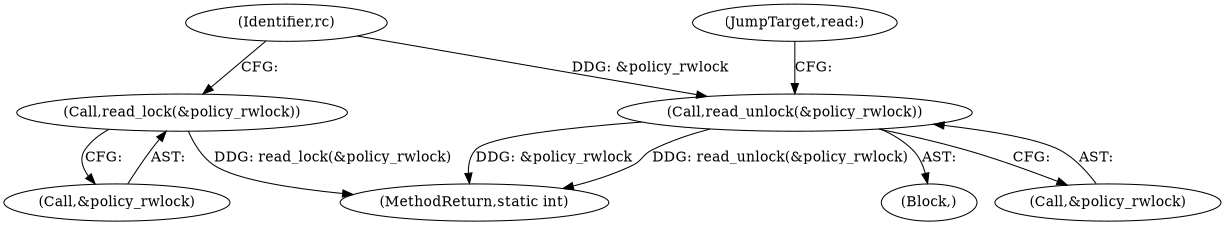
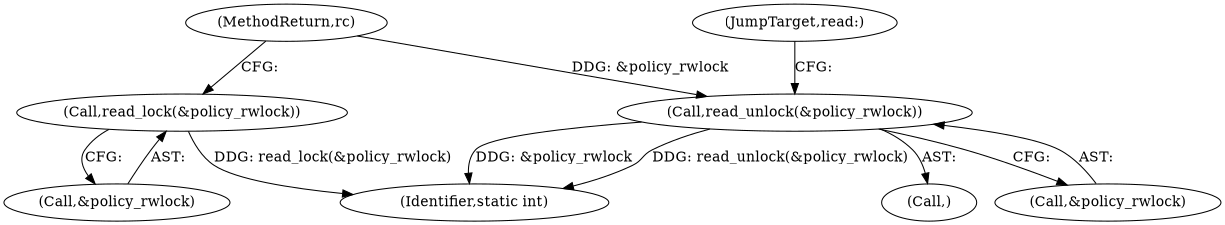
node "(Identifier,rc)": label "(Identifier,rc)" -> "(MethodReturn,rc)"
node "(MethodReturn,static int)": label "(MethodReturn,static int)" -> "(Identifier,static int)"
node "(Block,)": label "(Block,)" -> "(Call,)"
